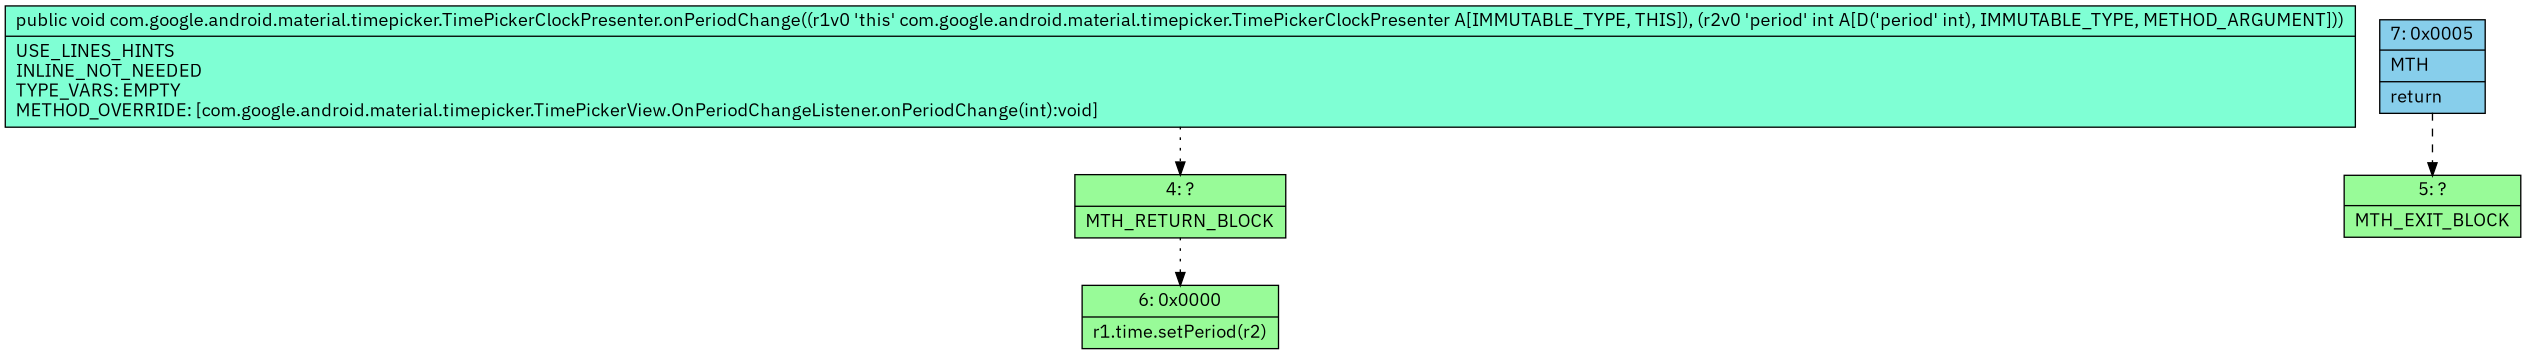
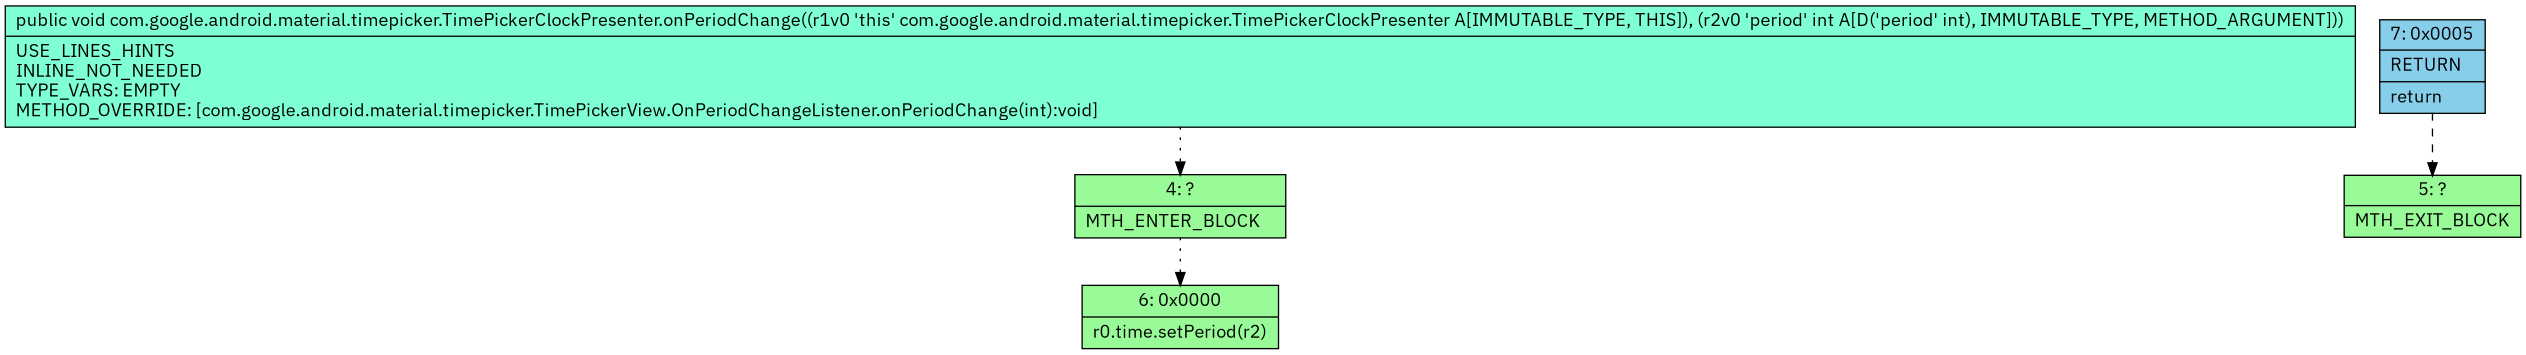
node "7: 0x0005": text "MTH" -> "RETURN"
node "4: ?": text "MTH_RETURN_BLOCK" -> "MTH_ENTER_BLOCK"
node "6: 0x0000": text "r1.time.setPeriod(r2)" -> "r0.time.setPeriod(r2)"
